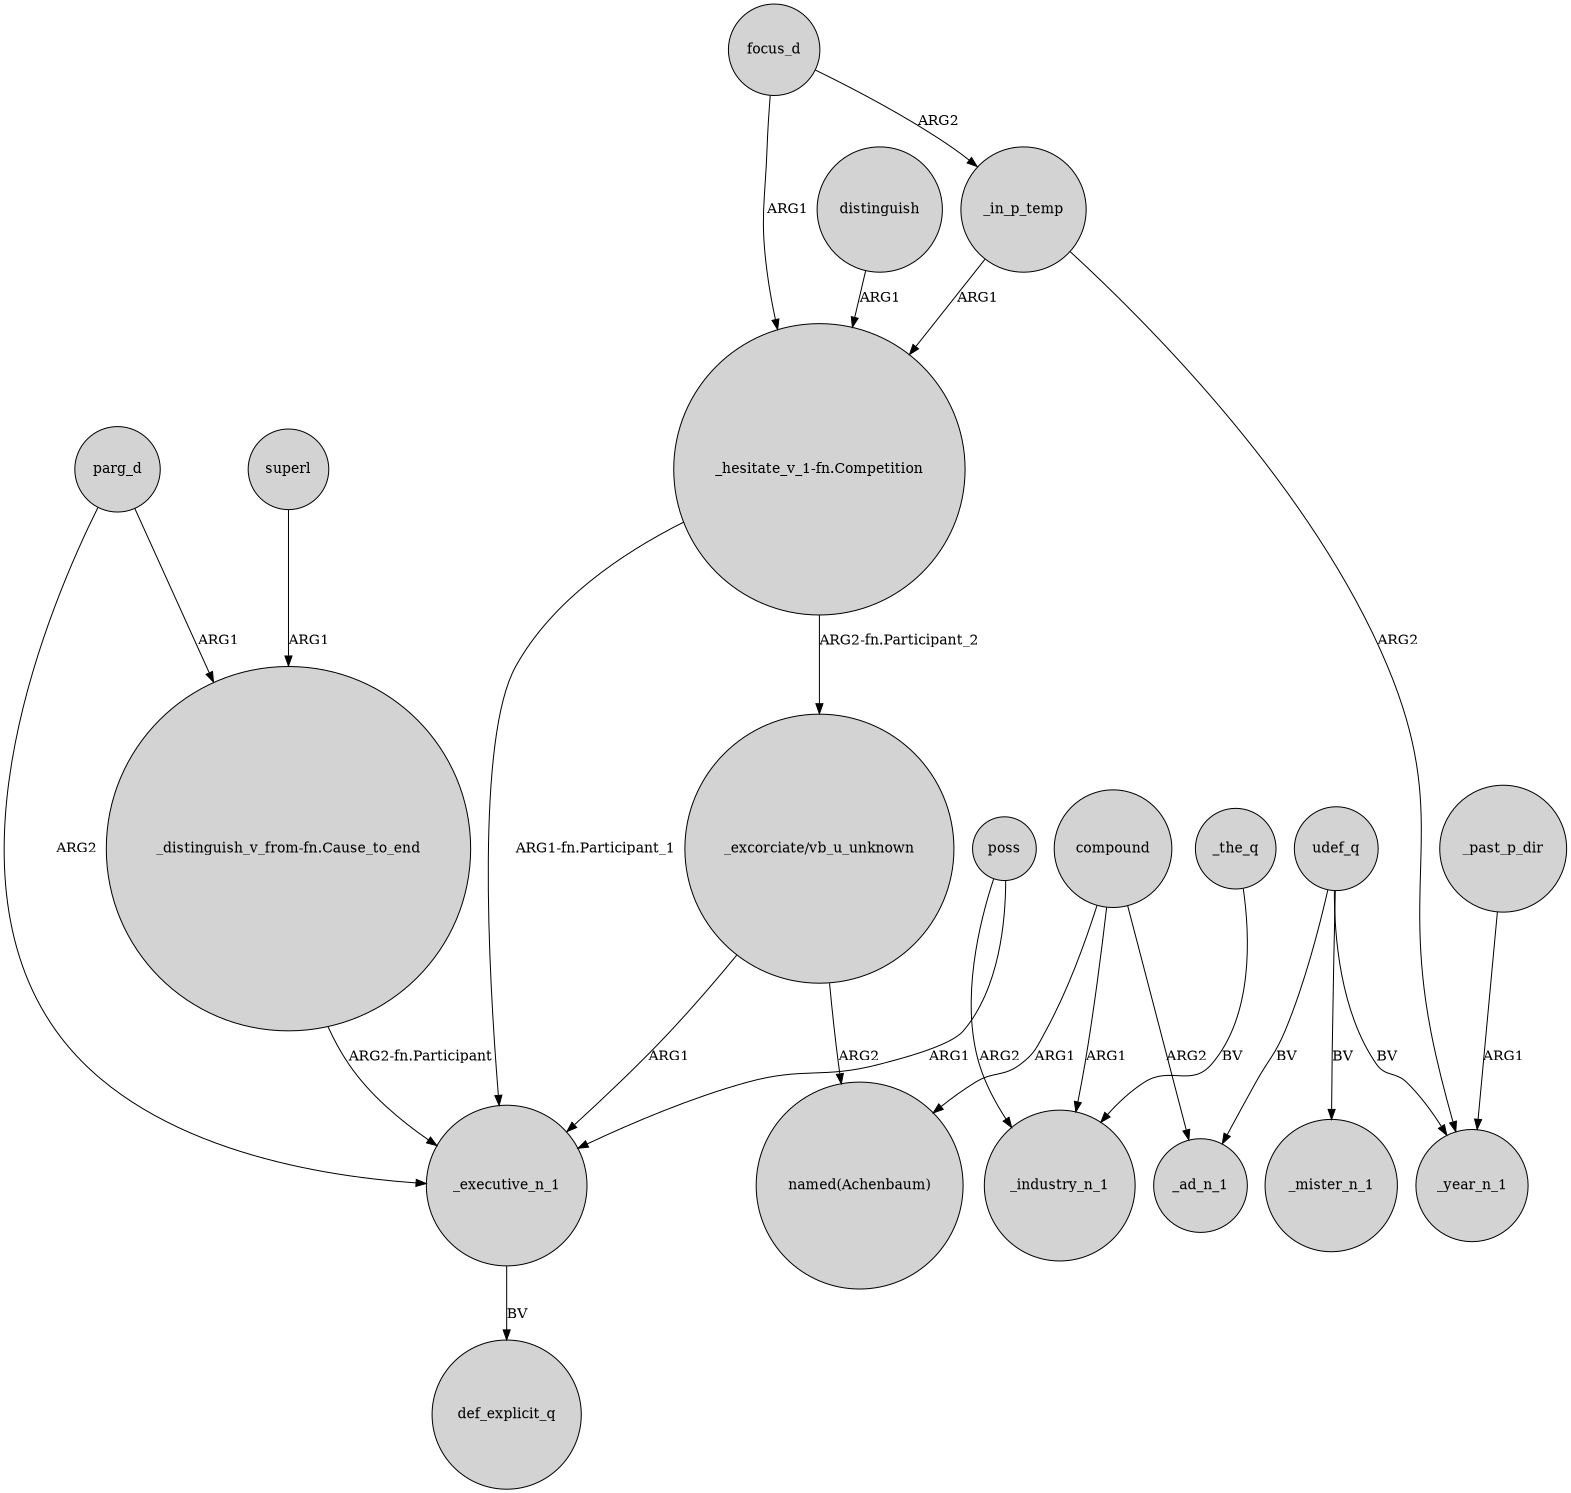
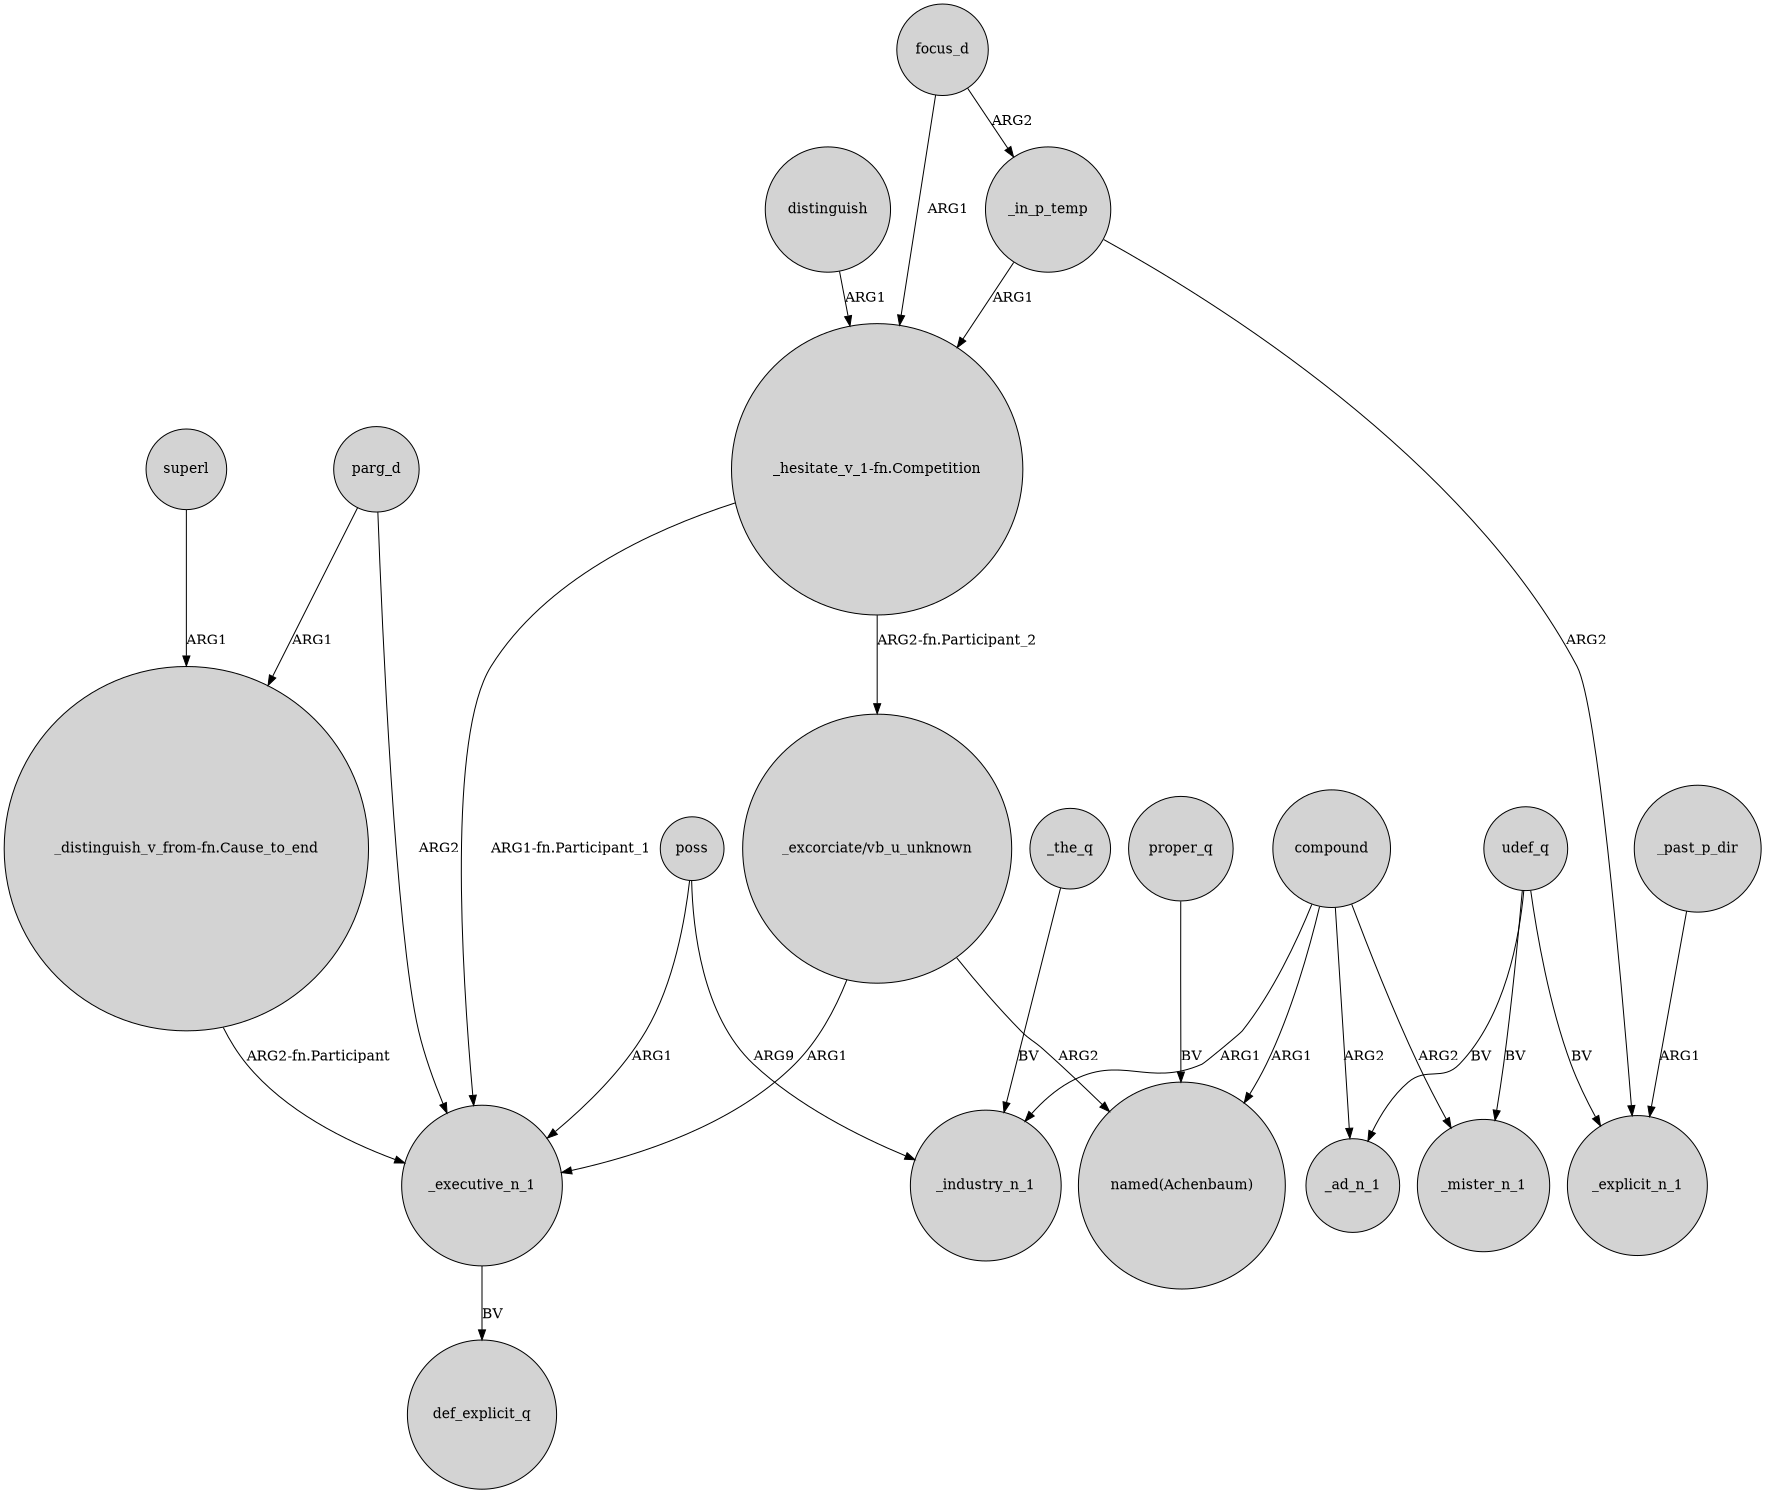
node "proper_q": added
edge "compound" -> "_mister_n_1": added, label "ARG2"
edge "poss" -> "_industry_n_1": label "ARG2" -> "ARG9"
node "_year_n_1": label "_year_n_1" -> "_explicit_n_1"
